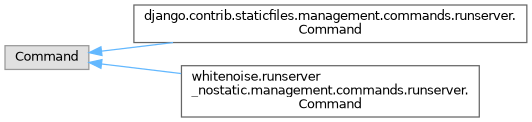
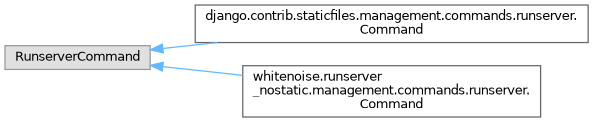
node "Command": label "Command" -> "RunserverCommand"
